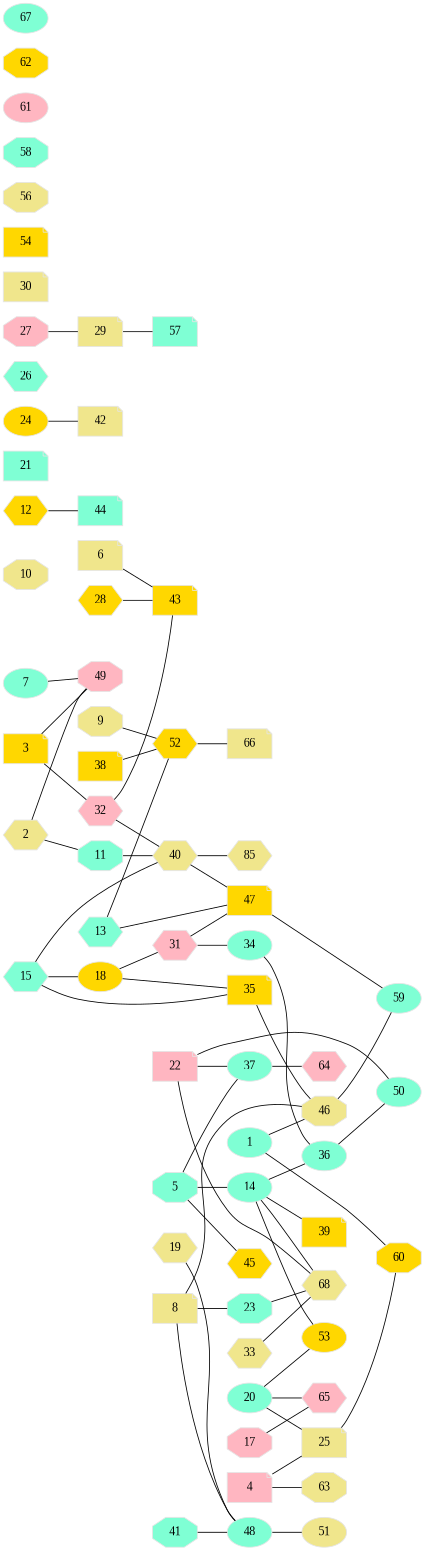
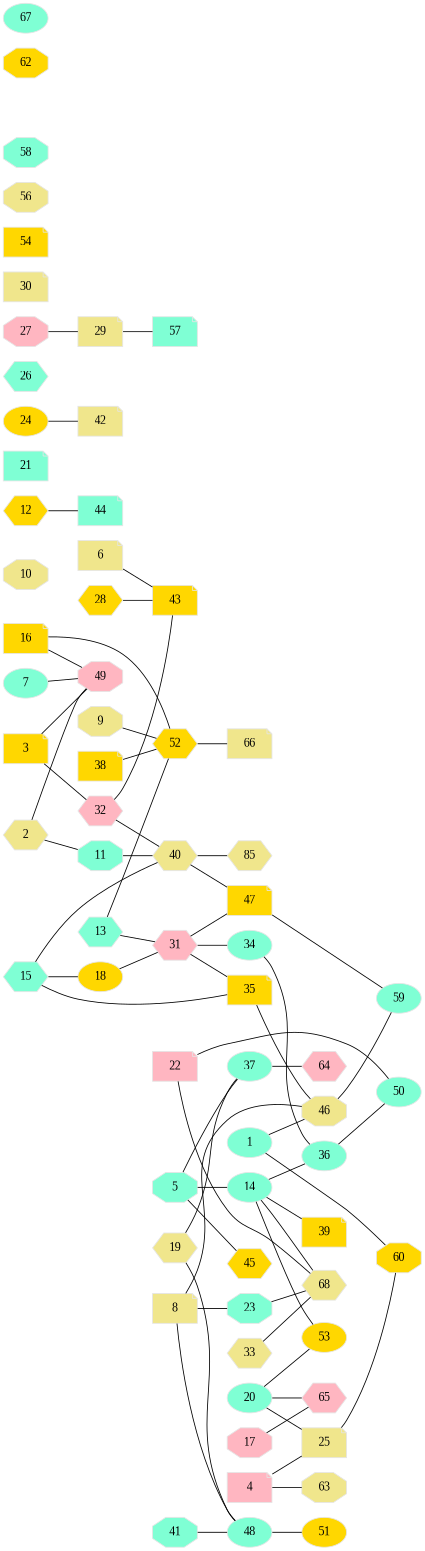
node "61": removed
node "16": added
edge "47" -- "13": now "31" -- "13"
edge "18" -- "35": now "31" -- "35"
edge "22" -- "37": now "19" -- "37"
node "51": fillcolor khaki -> gold
